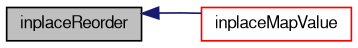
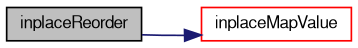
edge "inplaceMapValue" -> "inplaceReorder": reversed
